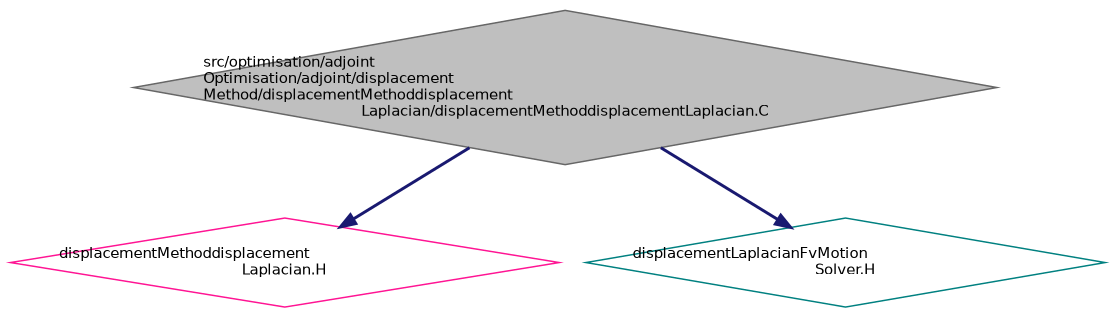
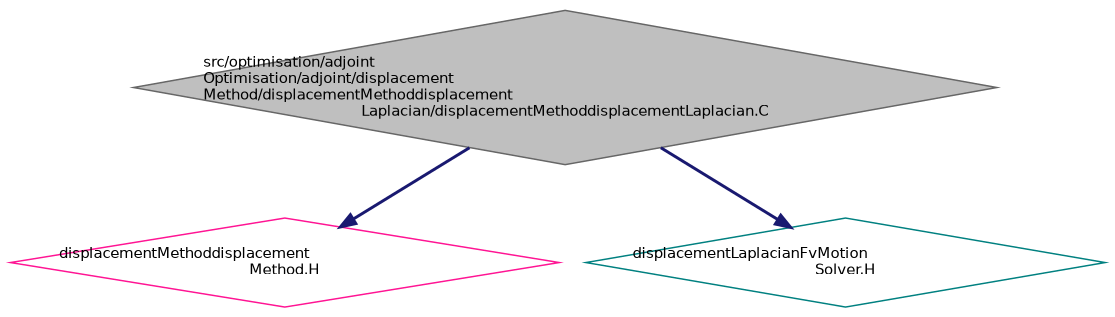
node "displacementMethoddisplacement Laplacian.H": label "displacementMethoddisplacement Laplacian.H" -> "displacementMethoddisplacement Method.H"
